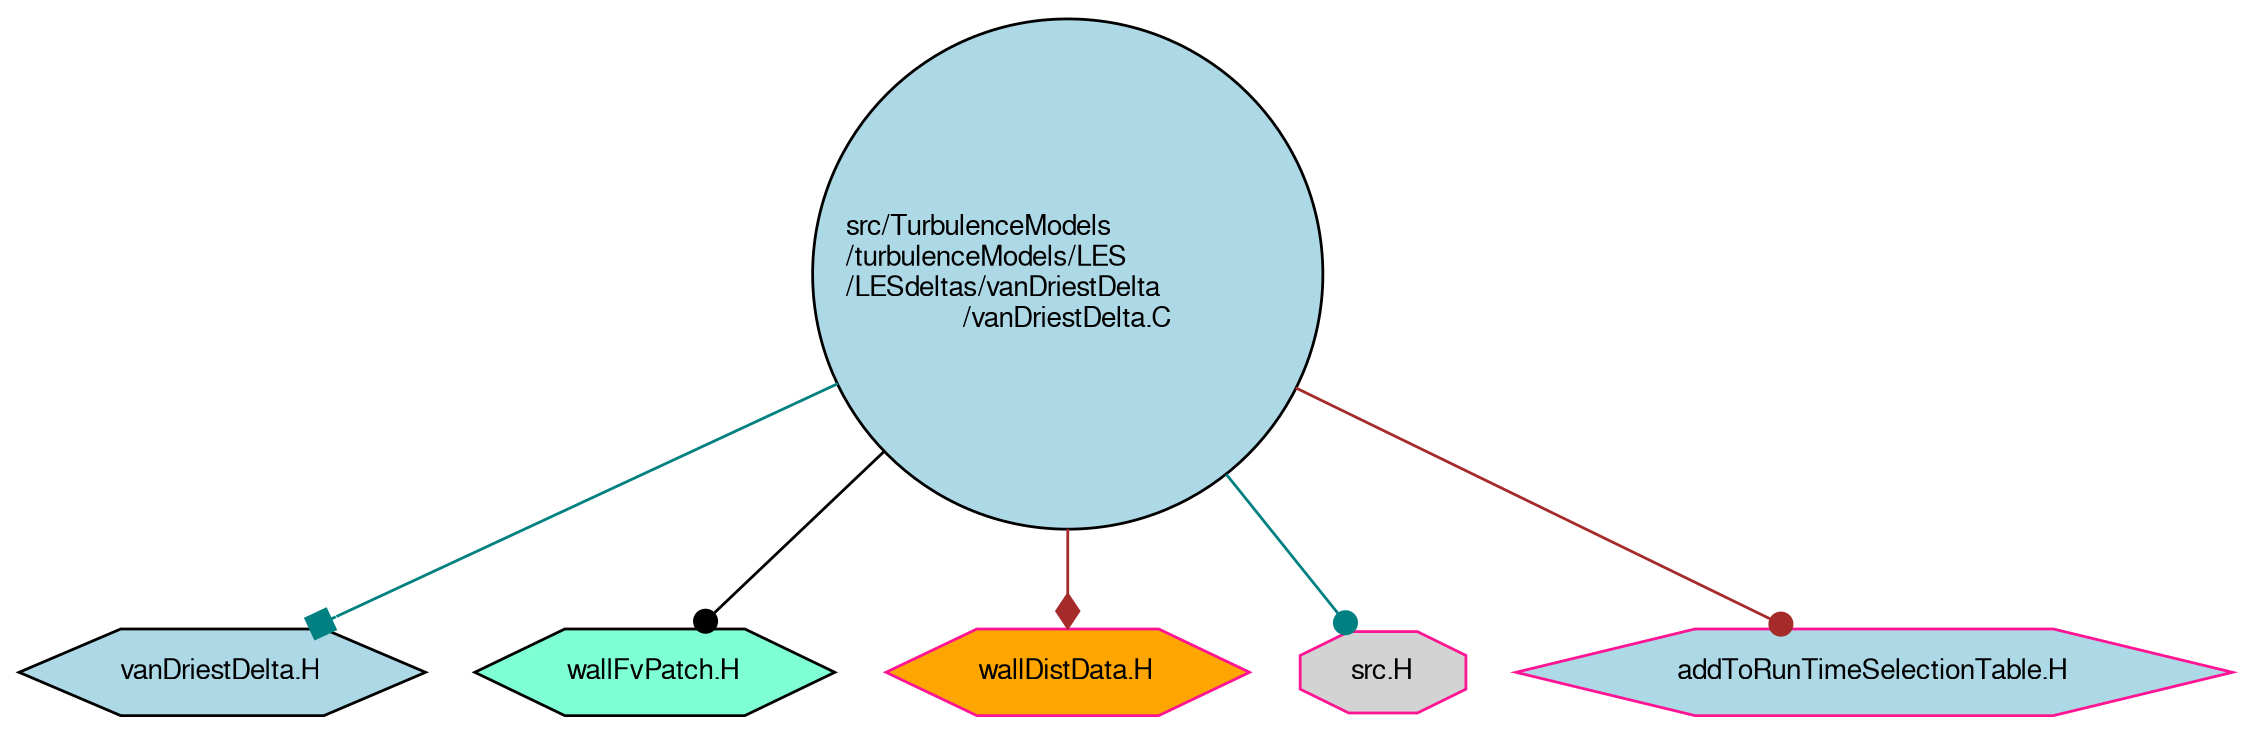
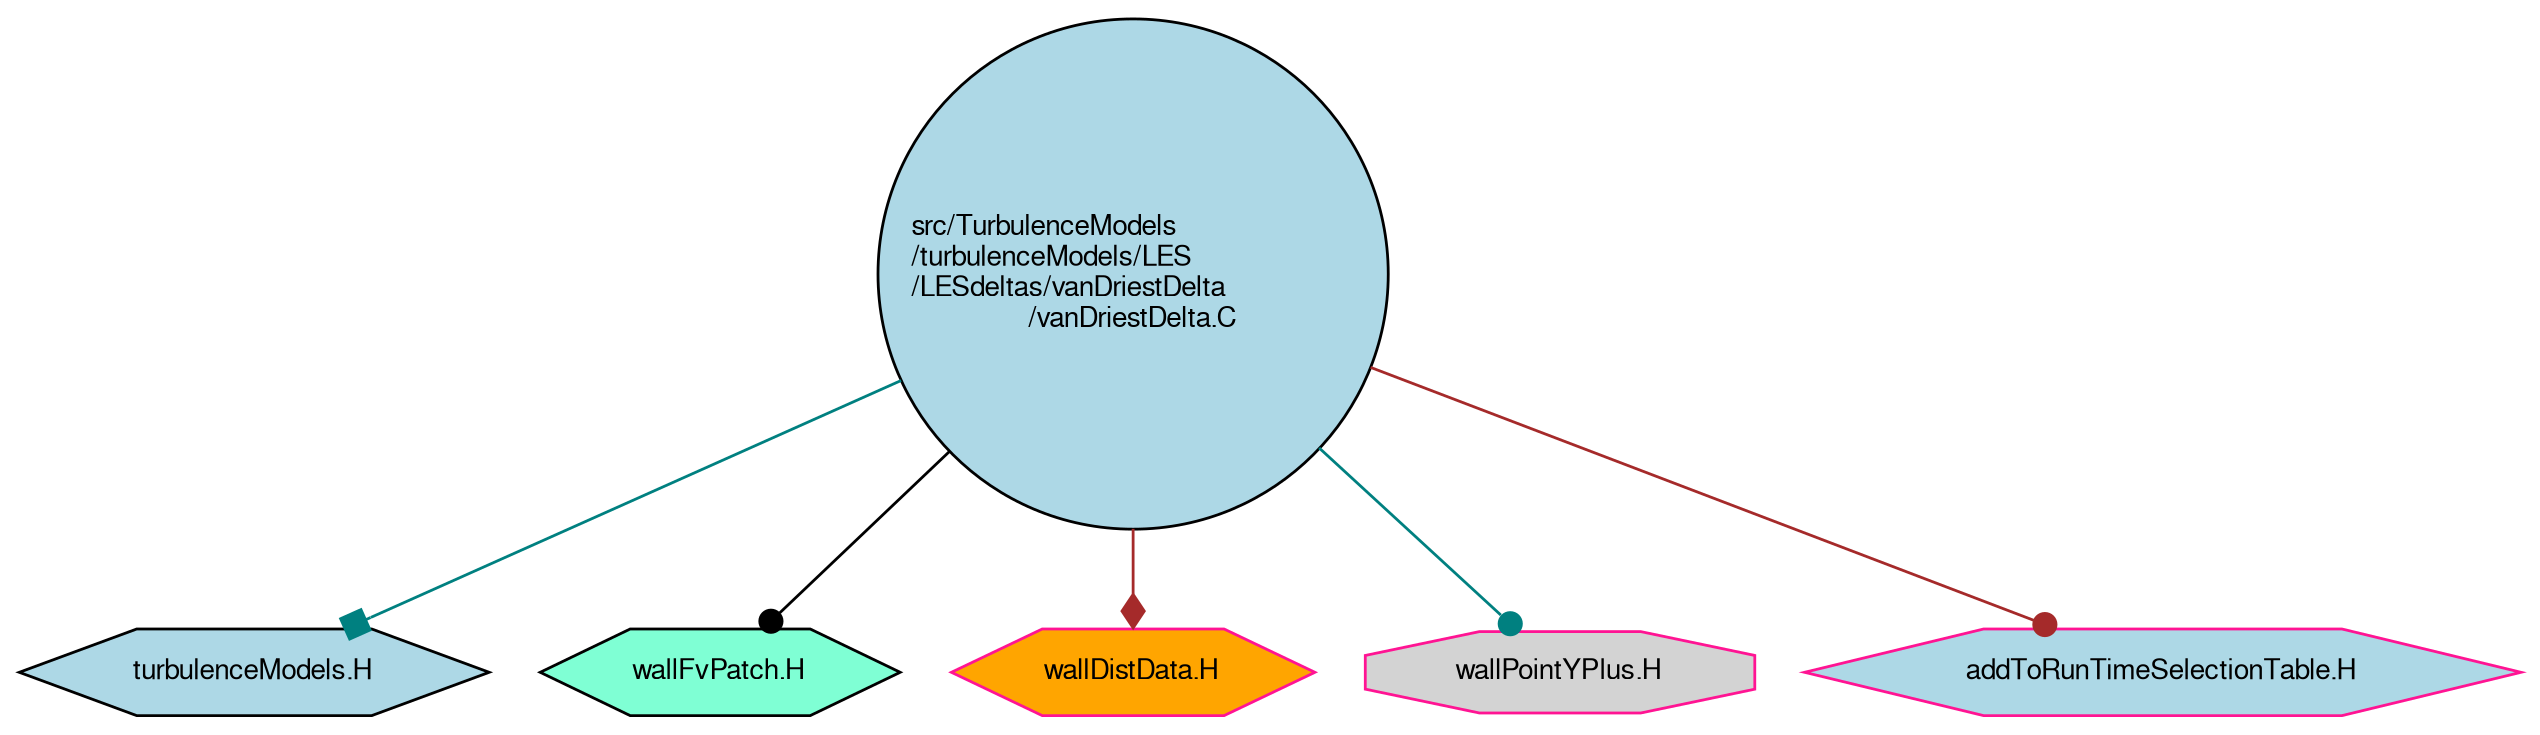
node "vanDriestDelta.H": label "vanDriestDelta.H" -> "turbulenceModels.H"
node "src.H": label "src.H" -> "wallPointYPlus.H"
